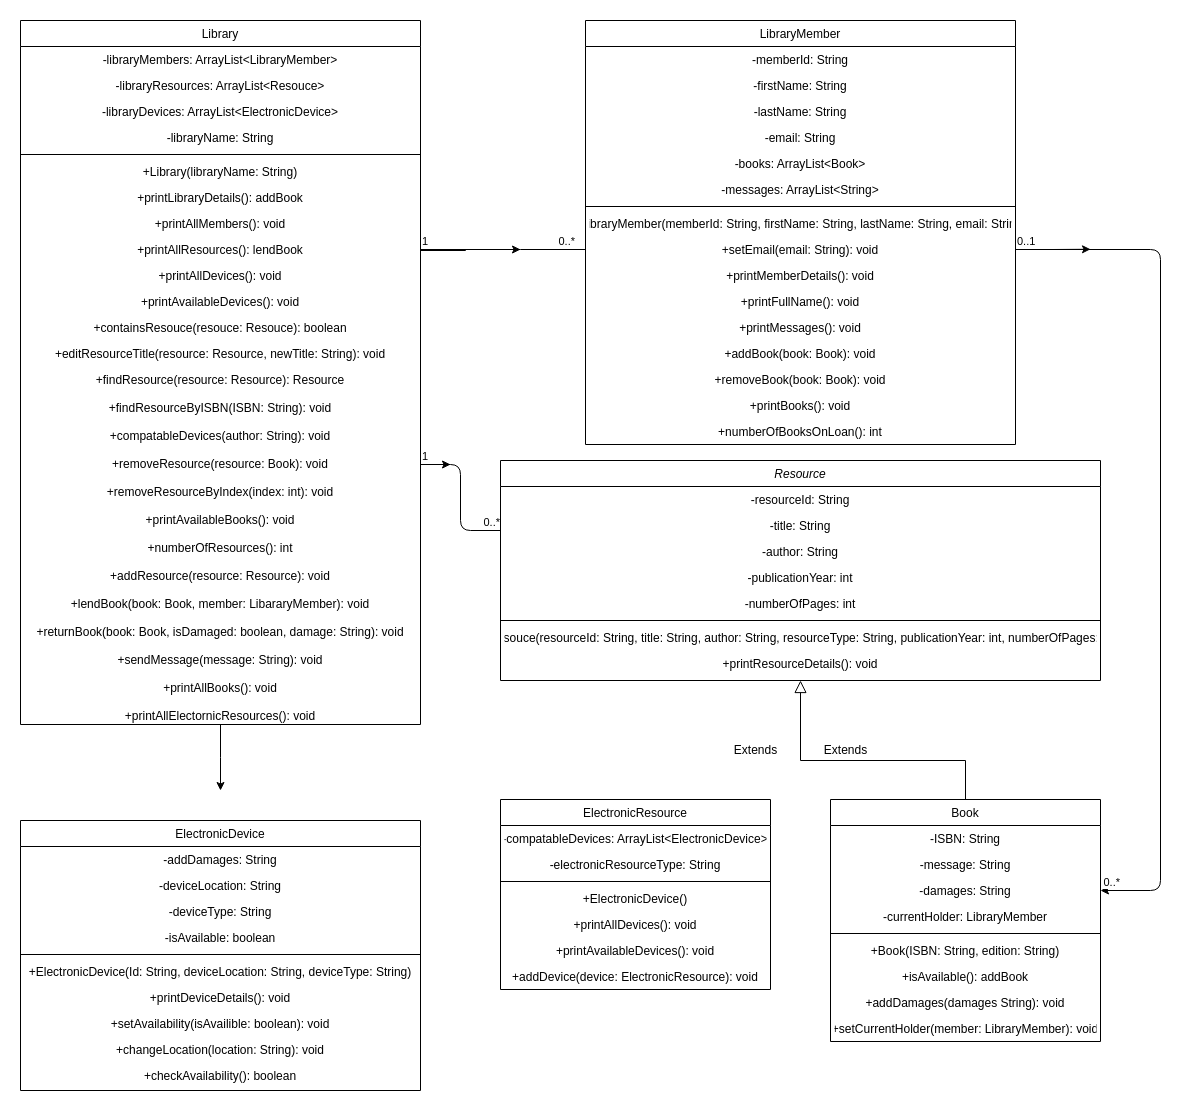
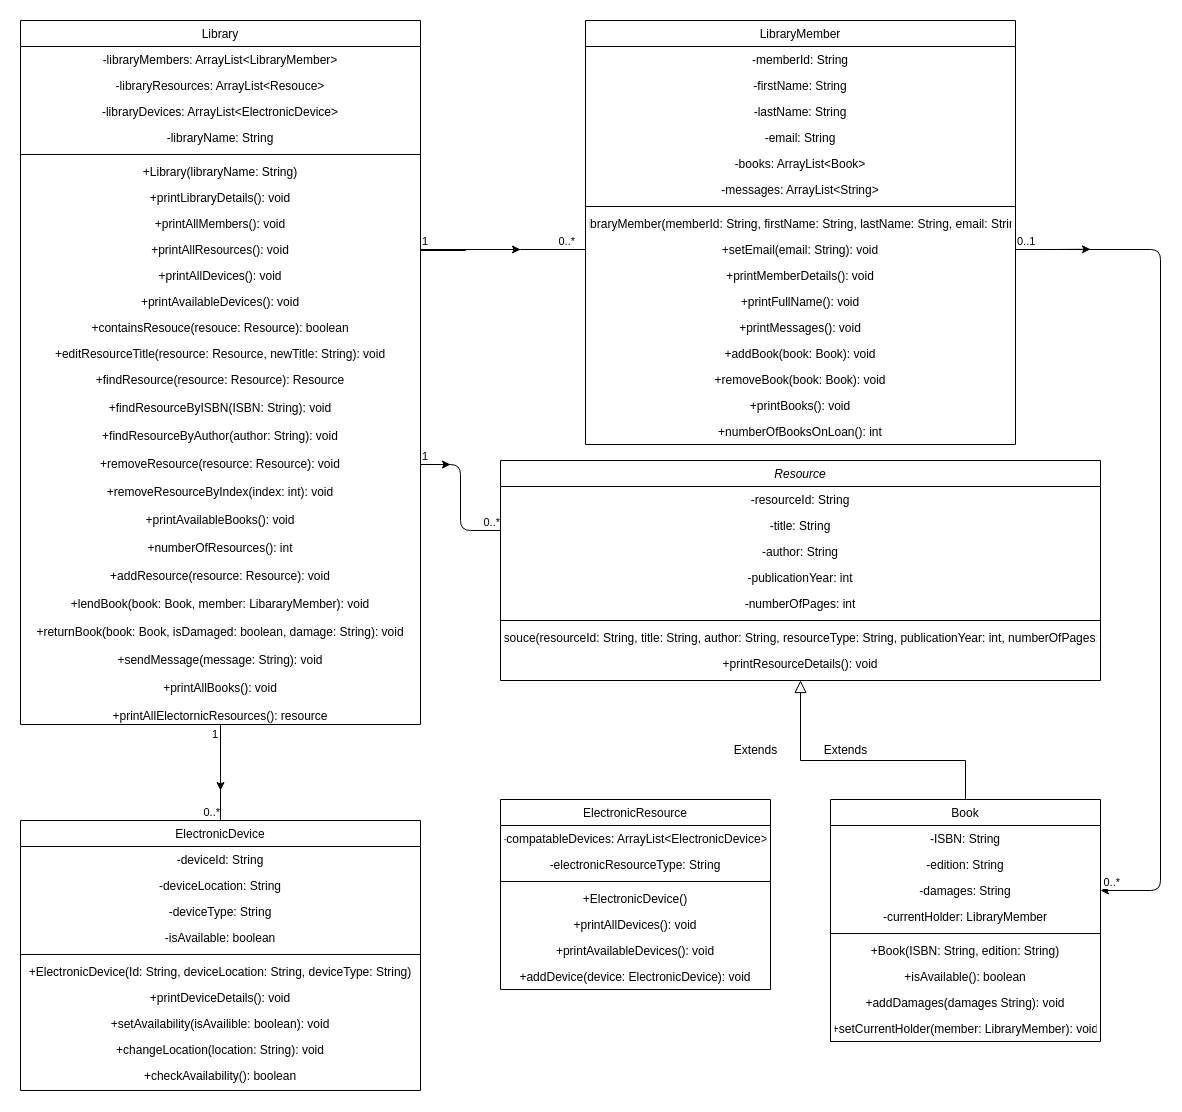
node "+printLibraryDetails(): addBook": label "+printLibraryDetails(): addBook" -> "+printLibraryDetails(): void"
node "+printAllResources(): lendBook": label "+printAllResources(): lendBook" -> "+printAllResources(): void"
node "+containsResouce(resouce: Resouce): boolean": label "+containsResouce(resouce: Resouce): boolean" -> "+containsResouce(resouce: Resource): boolean"
node "+compatableDevices(author: String): void": label "+compatableDevices(author: String): void" -> "+findResourceByAuthor(author: String): void"
node "+removeResource(resource: Book): void": label "+removeResource(resource: Book): void" -> "+removeResource(resource: Resource): void"
node "+printAllElectornicResources(): void": label "+printAllElectornicResources(): void" -> "+printAllElectornicResources(): resource"
edge "Library" -- "ElectronicDevice": added, labels "1", "0..*"
node "-addDamages: String": label "-addDamages: String" -> "-deviceId: String"
node "-message: String": label "-message: String" -> "-edition: String"
node "+addDevice(device: ElectronicResource): void": label "+addDevice(device: ElectronicResource): void" -> "+addDevice(device: ElectronicDevice): void"
node "+isAvailable(): addBook": label "+isAvailable(): addBook" -> "+isAvailable(): boolean"
